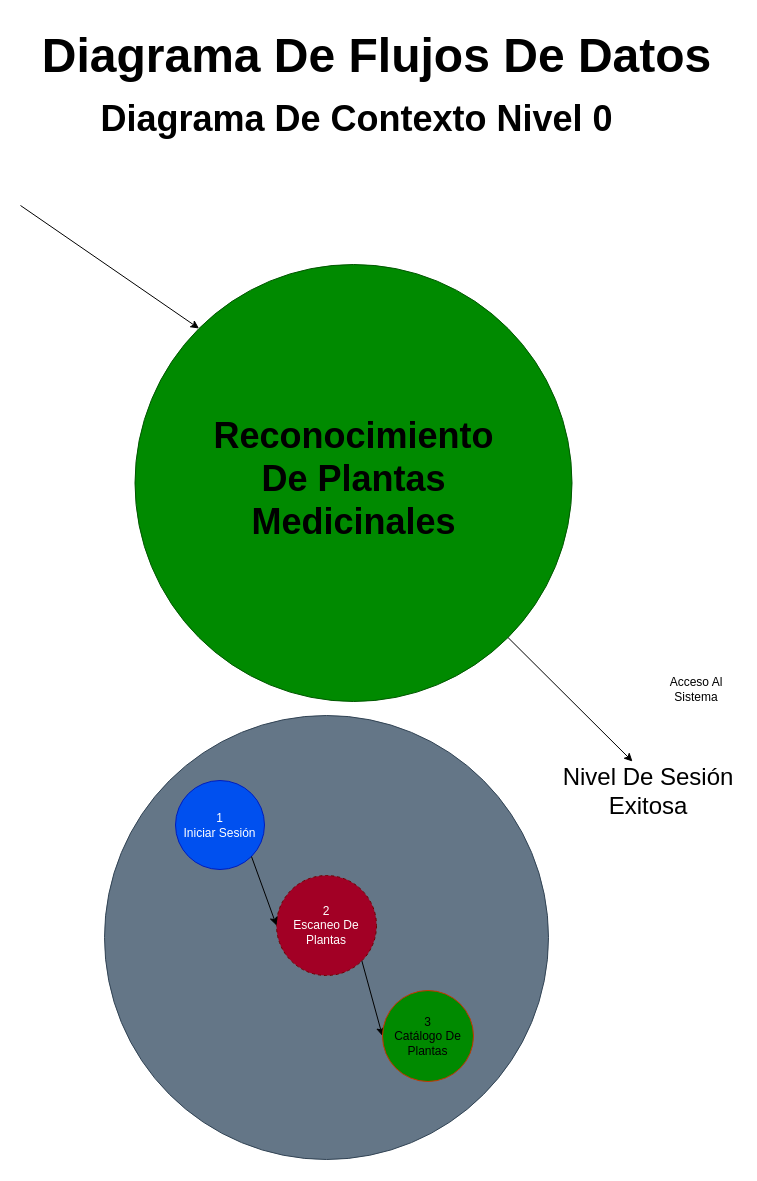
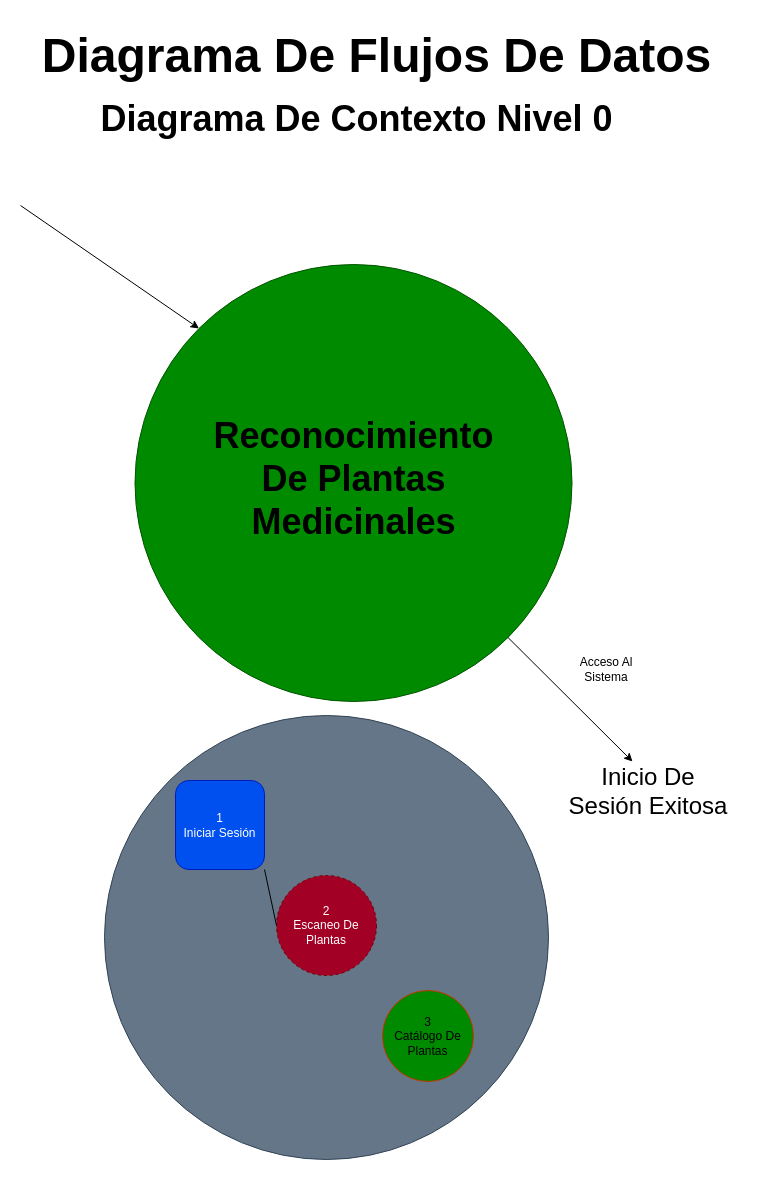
node "Acceso Al Sistema": moved (697, 690) -> (607, 670)
node "Nivel De Sesión Exitosa": label "Nivel De Sesión Exitosa" -> "Inicio De Sesión Exitosa"
node "1 Iniciar Sesión": shape ellipse -> rounded rectangle
edge "1 Iniciar Sesión" -> "2 Escaneo De Plantas": arrowhead classic -> none
edge "2 Escaneo De Plantas" -> "3 Catálogo De Plantas": removed
